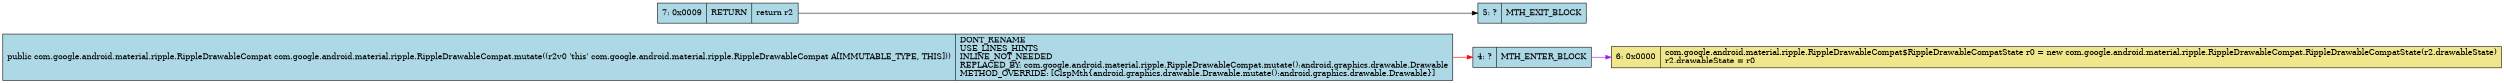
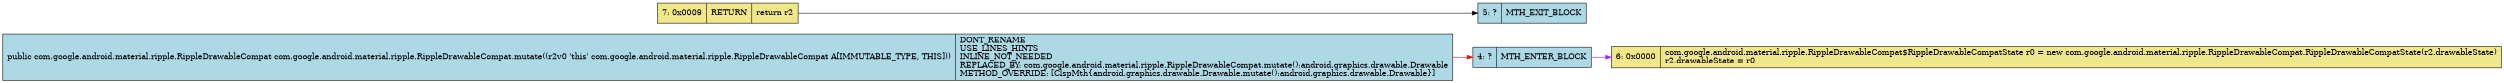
node "7: 0x0009": fillcolor lightblue -> khaki
